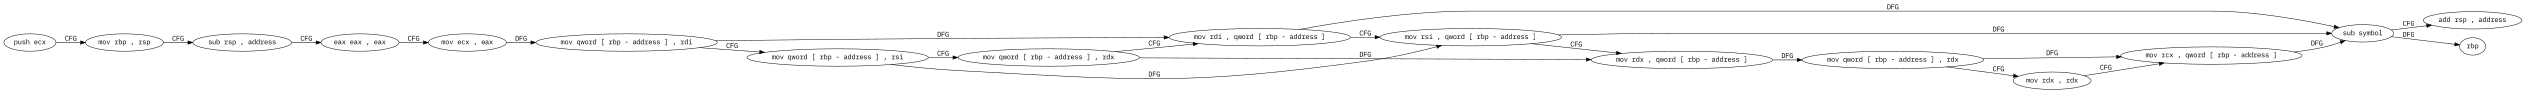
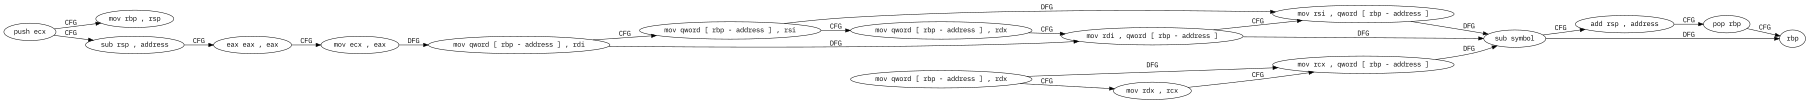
node "pop rbp": added
edge "mov rbp , rsp" -> "sub rsp , address": now "push ecx" -> "sub rsp , address"
node "mov rdx , qword [ rbp - address ]": removed
node "mov rdx , rdx": label "mov rdx , rdx" -> "mov rdx , rcx"
